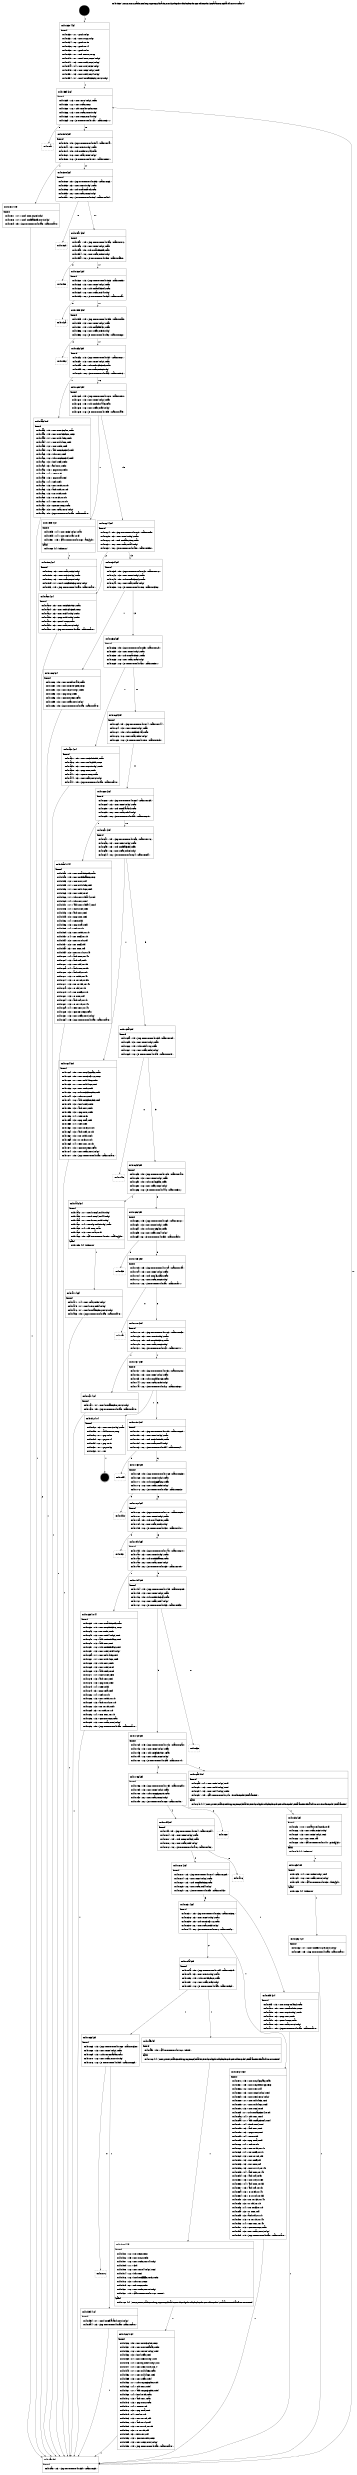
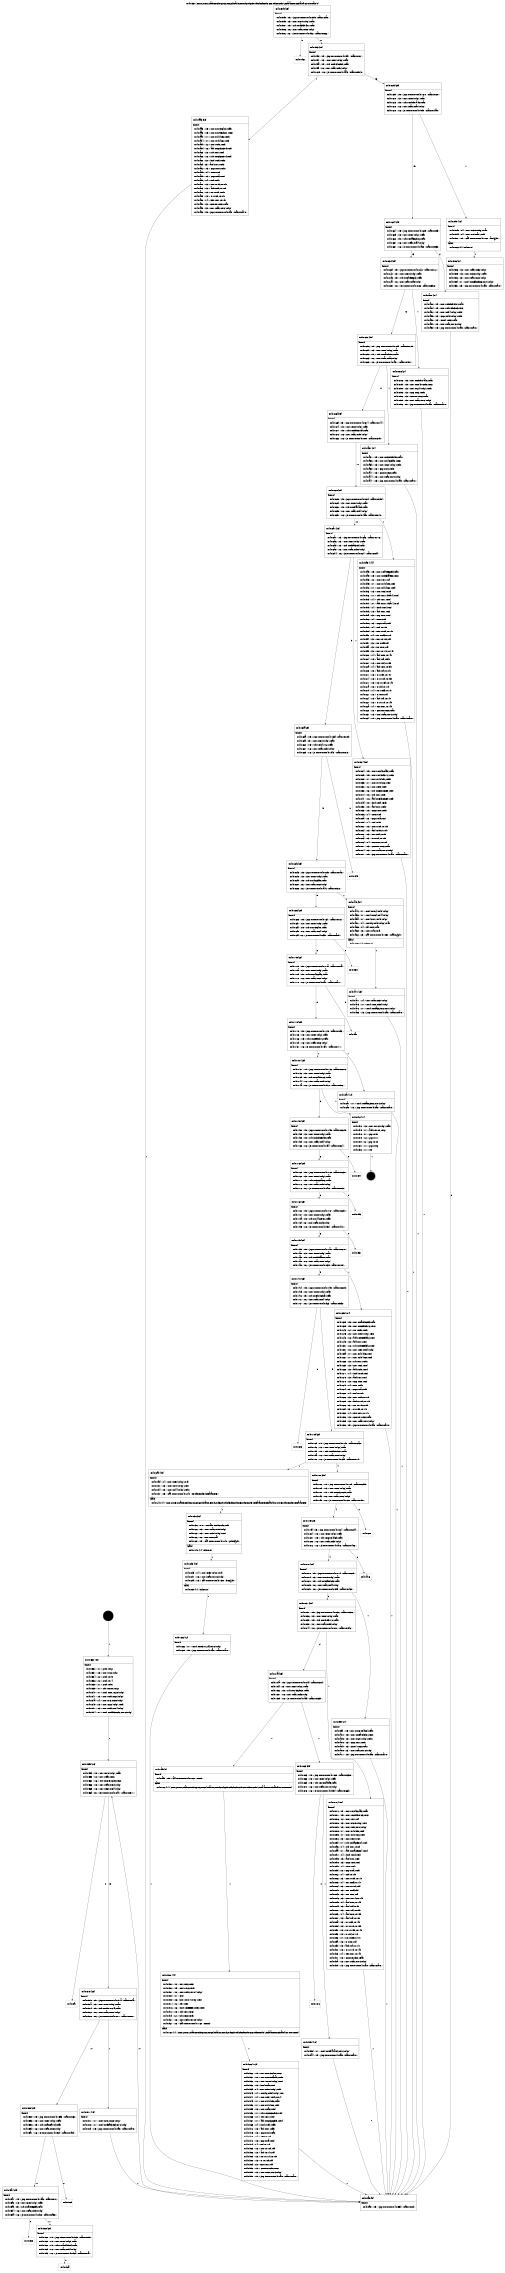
edge "0x4015c0 [25]" -> "0x4015d9 [25]": removed, label "17"
